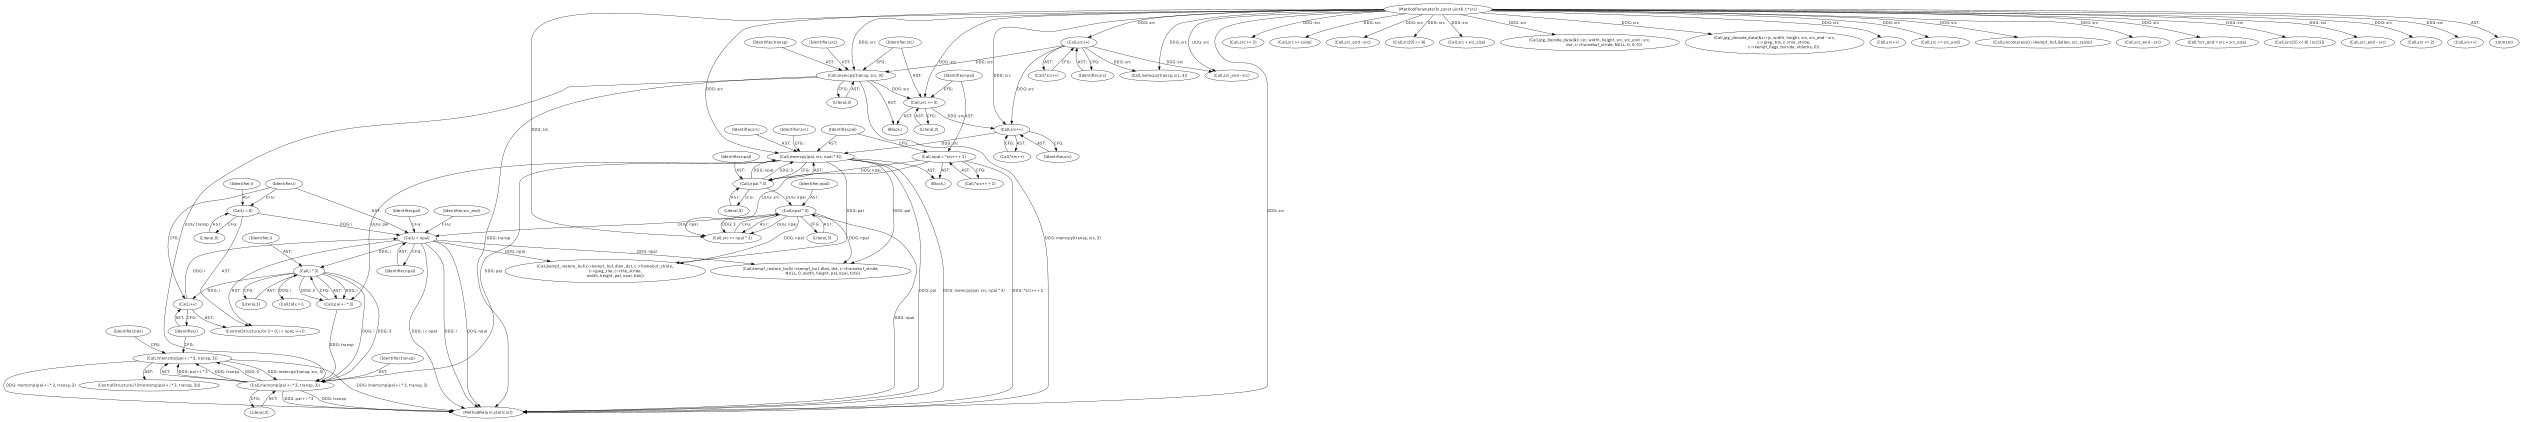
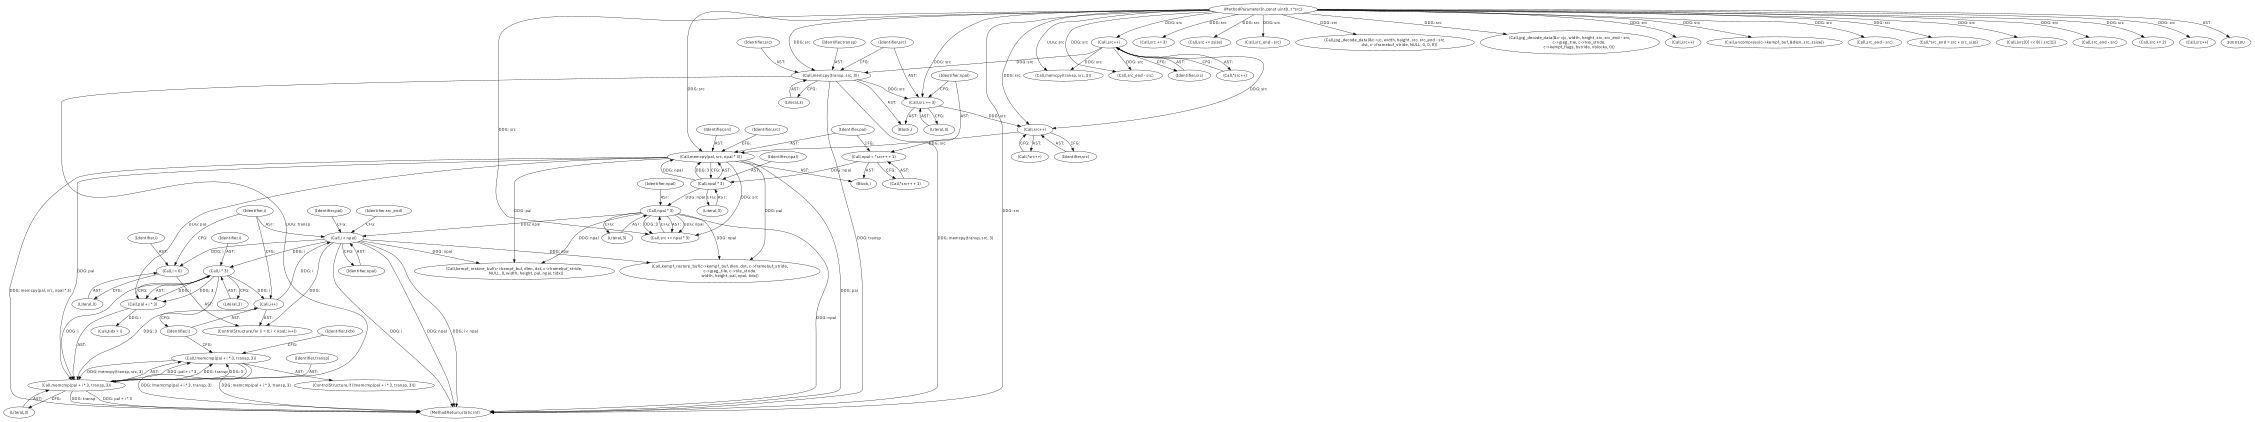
node "(Call,src[0] << 8)": removed
node "(Call,src + src_size)": removed
node "(Call,src >= src_end)": removed
edge "(Call,npal = *src++ + 1)" -> "(Call,src += npal * 3)": now "(Call,memcpy(pal, src, npal * 3))" -> "(Call,src += npal * 3)"
edge "(Call,i = 0)" -> "(Call,i < npal)": reversed
edge "(Call,i * 3)" -> "(Call,tidx = i)": now "(Call,pal + i * 3)" -> "(Call,tidx = i)"
edge "(Call,i < npal)" -> "(ControlStructure,for (i = 0; i < npal; i++))": label "AST: " -> "DDG: "
edge "(Call,pal + i * 3)" -> "(Call,memcmp(pal + i * 3, transp, 3))": label "DDG: transp" -> "AST: "
edge "(Call,npal = *src++ + 1)" -> "(MethodReturn,static int)": removed, label "DDG: *src++ + 1"
